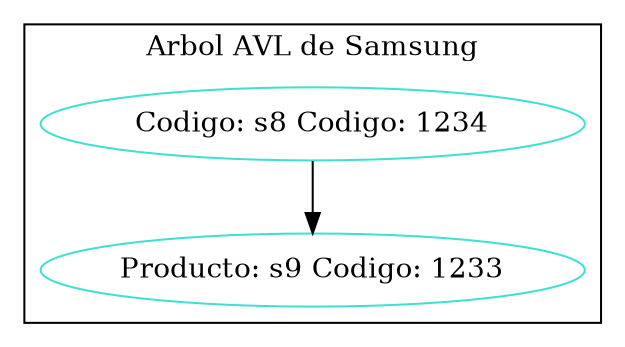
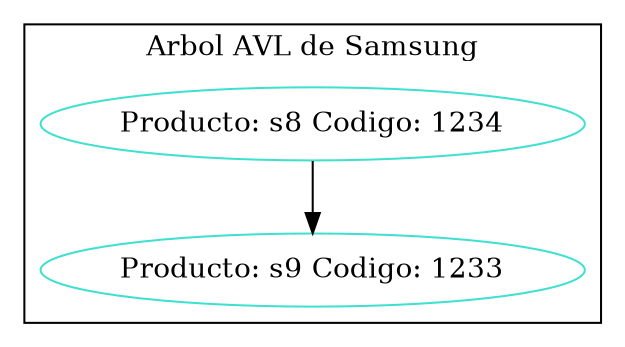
node "Codigo: s8 Codigo: 1234": label "Codigo: s8 Codigo: 1234" -> "Producto: s8 Codigo: 1234"
